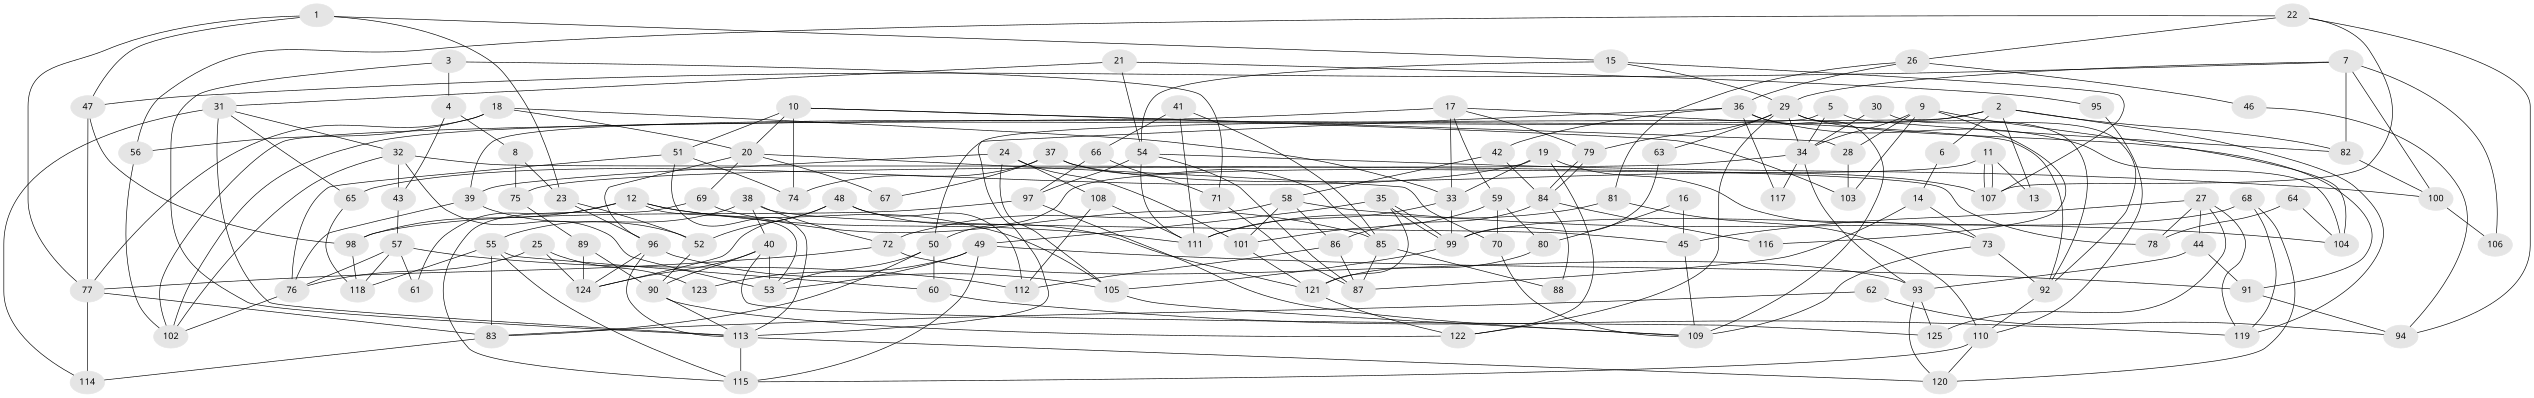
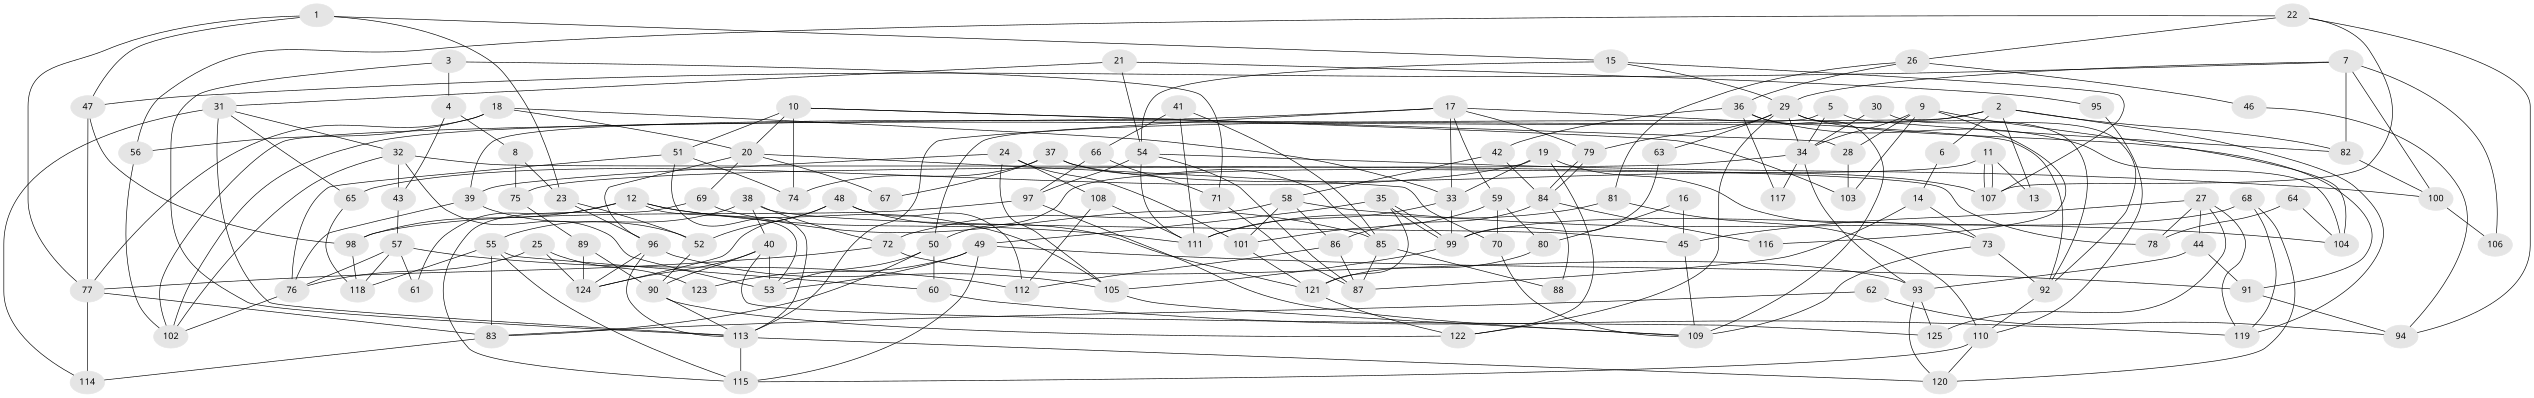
edge "36" -- "113": now "17" -- "113"
